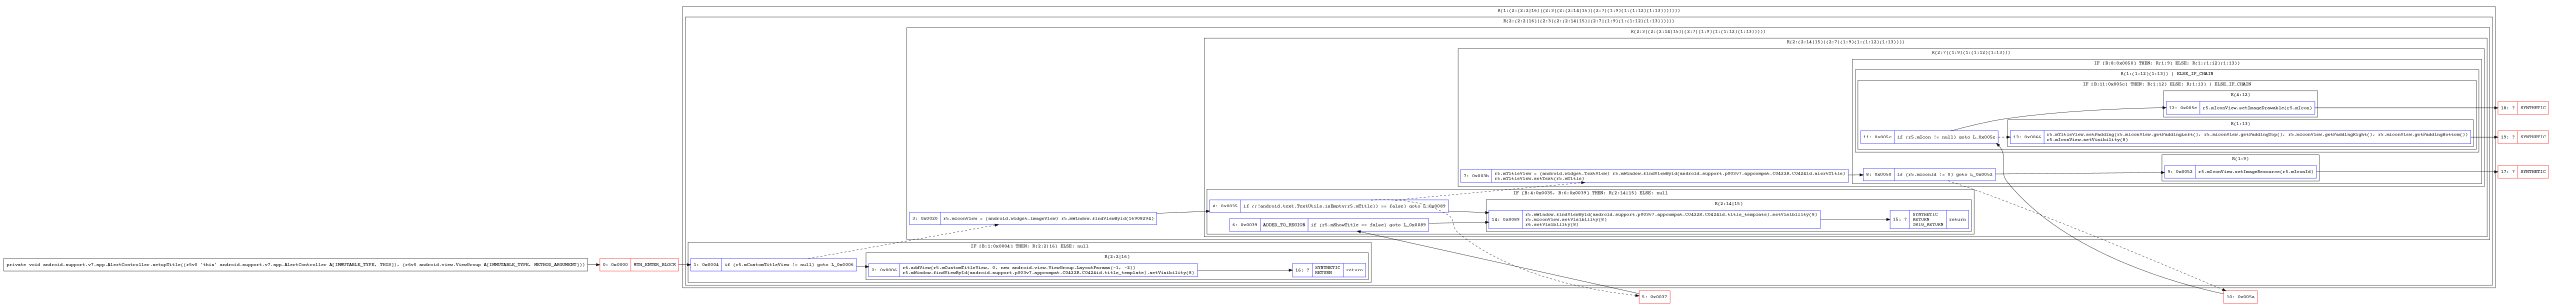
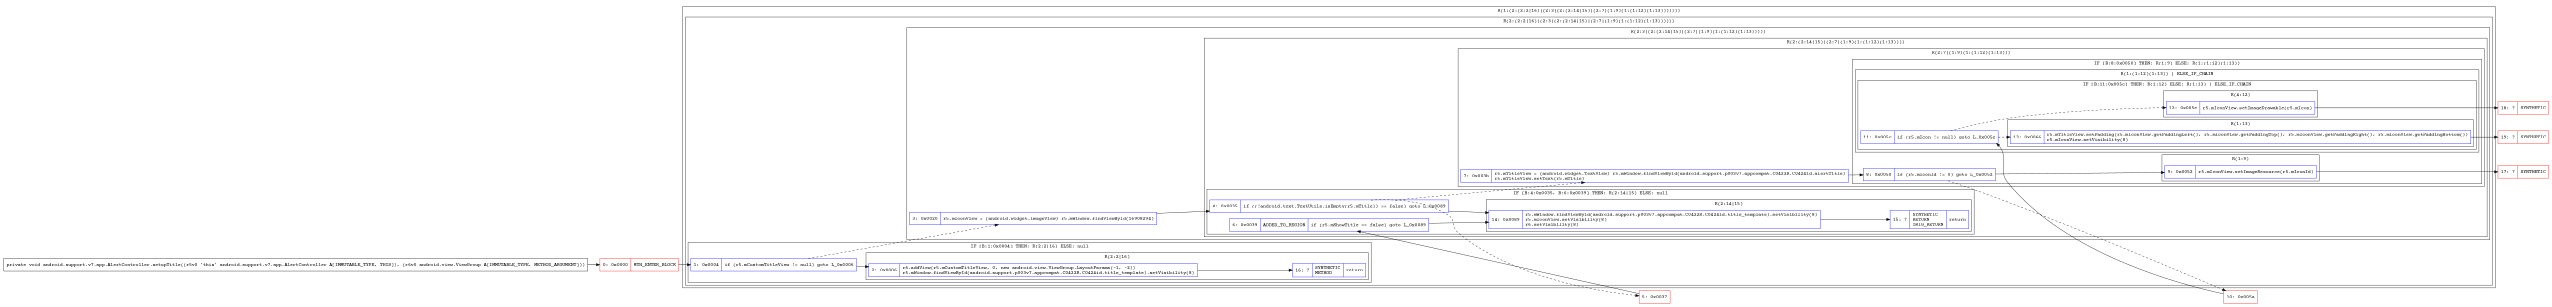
edge "11: 0x005c" -> "12: 0x005e": style solid -> dashed
node "16: ?": text "RETURN" -> "METHOD"
